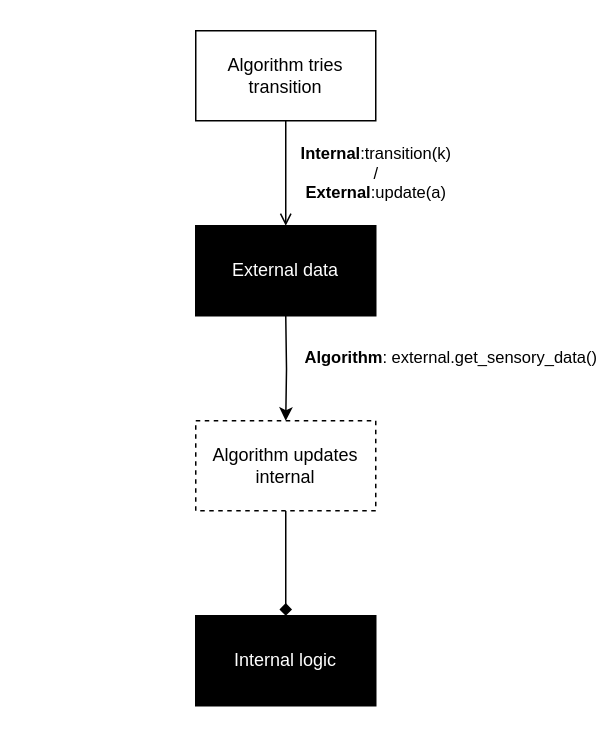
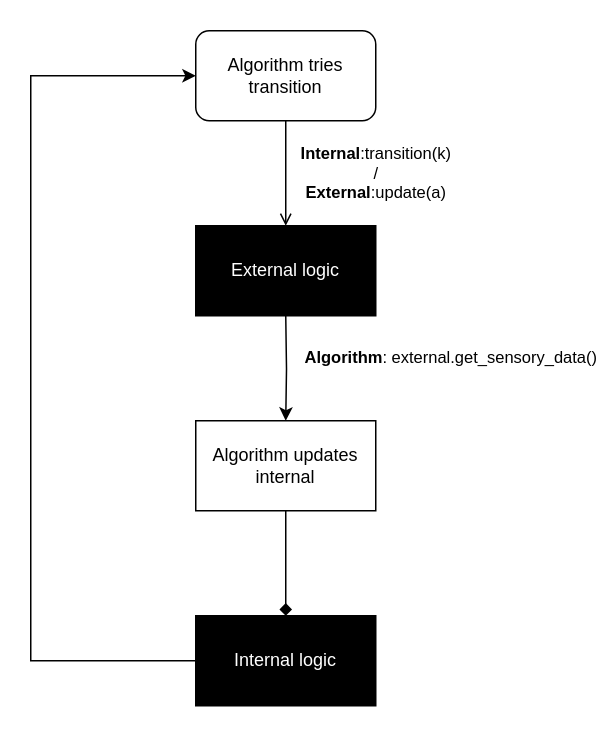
node "Algorithm tries transition": shape rectangle -> rounded rectangle
node "External data": label "External data" -> "External logic"
edge "Internal logic" -> "Algorithm tries transition": added
node "Algorithm updates internal": style dashed -> solid
